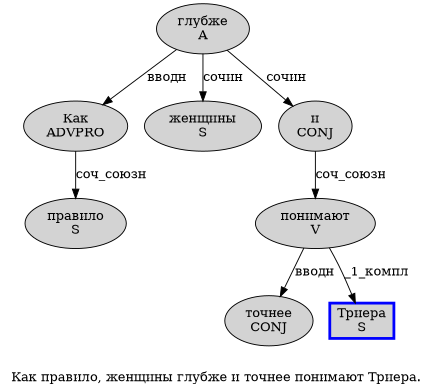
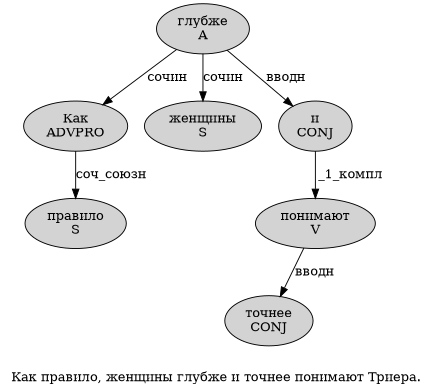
edge "глубже A" -> "Как ADVPRO": label "вводн" -> "сочин"
edge "глубже A" -> "и CONJ": label "сочин" -> "вводн"
edge "и CONJ" -> "понимают V": label "соч_союзн" -> "_1_компл"
node "Триера S": removed
